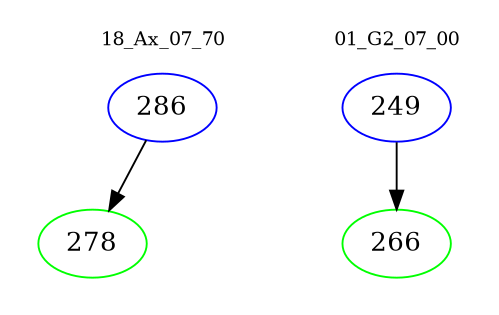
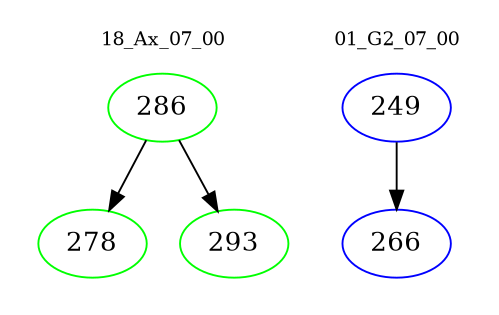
cluster "18_Ax_07_70": label "18_Ax_07_70" -> "18_Ax_07_00"
node "286": color blue -> green
node "293": added
node "266": color green -> blue
